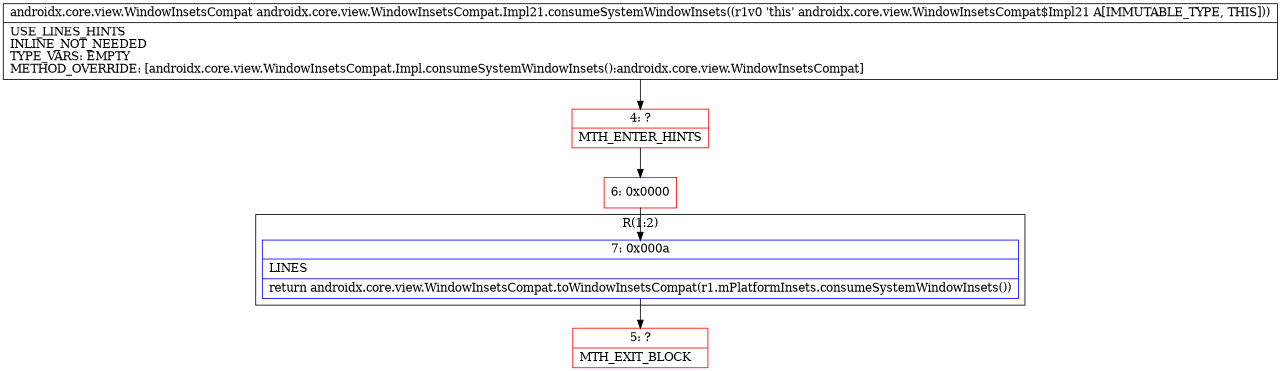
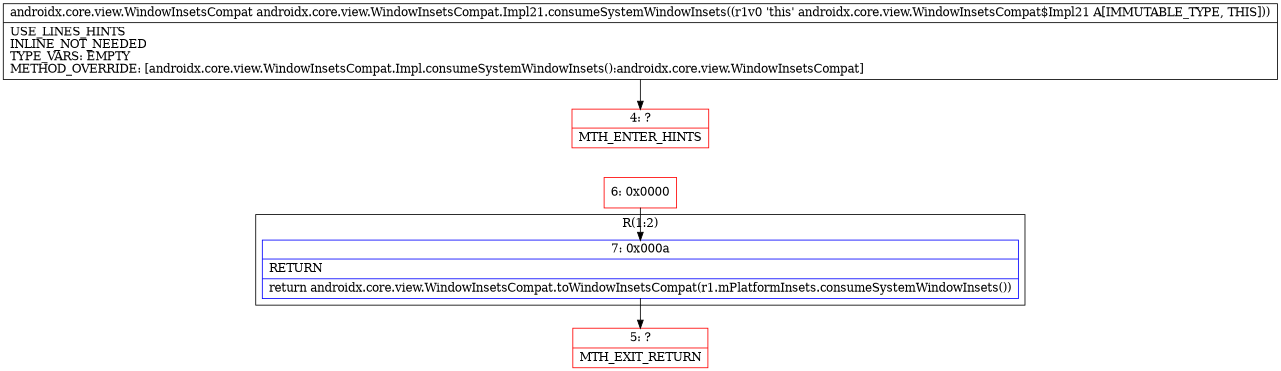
edge "4: ?" -> "6: 0x0000": removed
node "7: 0x000a": text "LINES" -> "RETURN"
node "5: ?": text "MTH_EXIT_BLOCK" -> "MTH_EXIT_RETURN"
